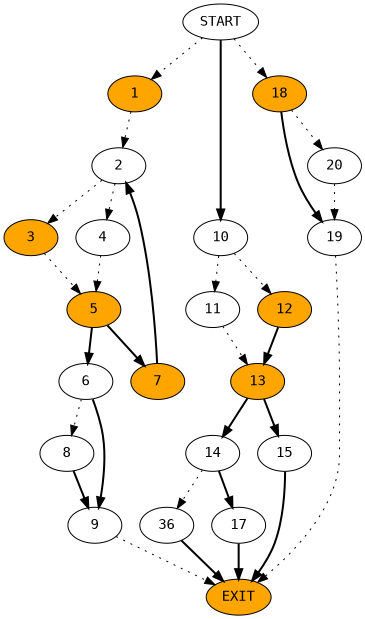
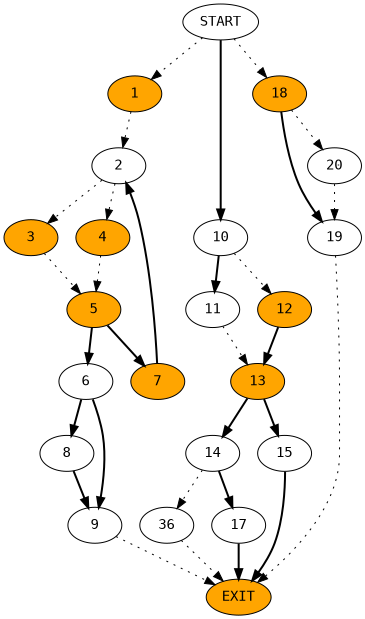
node "4": fillcolor white -> orange
edge "10" -> "11": style dotted -> bold
edge "6" -> "8": style dotted -> bold
edge "36" -> "EXIT": style bold -> dotted
